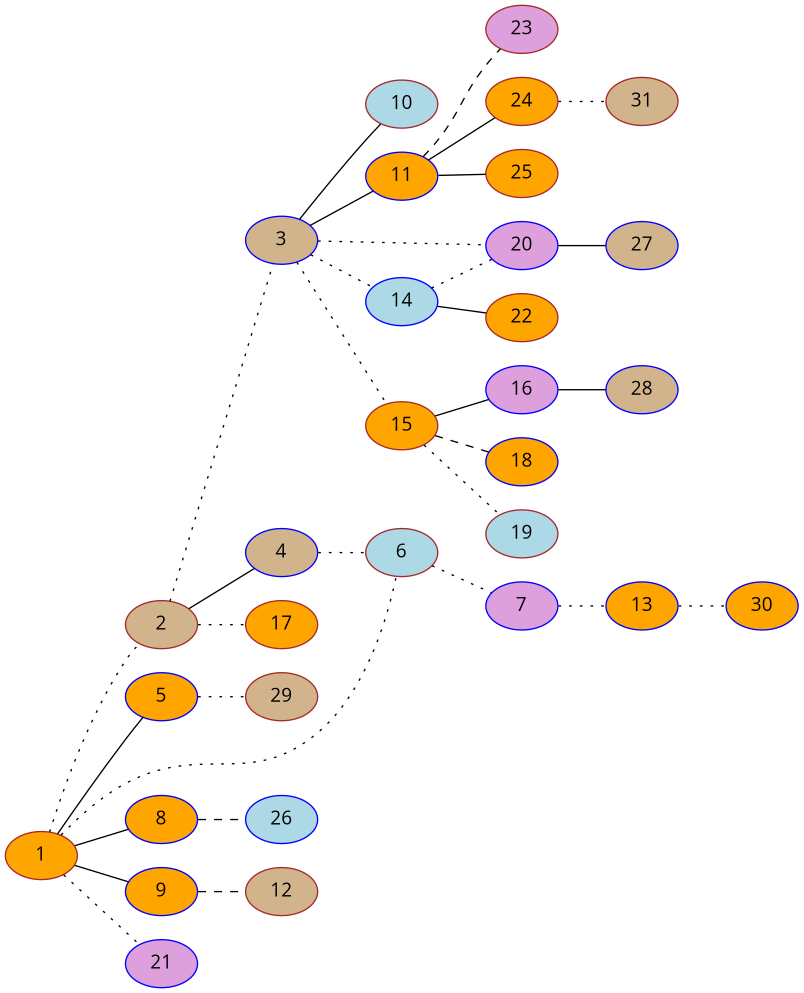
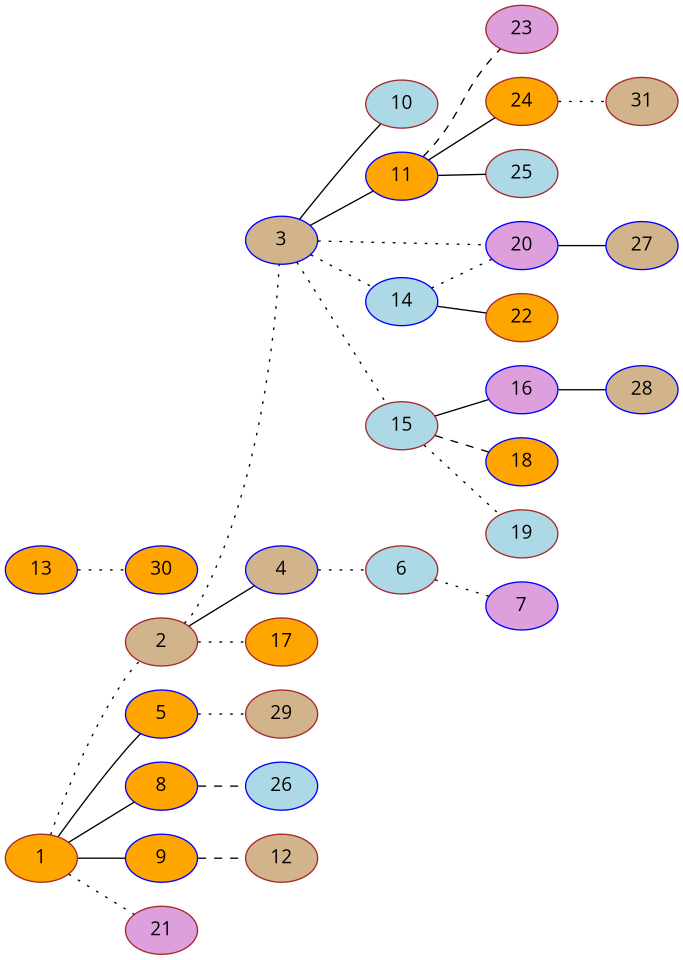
node "25": fillcolor orange -> lightblue
node "15": fillcolor orange -> lightblue
edge "7" -- "13": removed
edge "6" -- "1": removed
node "21": color blue -> brown
